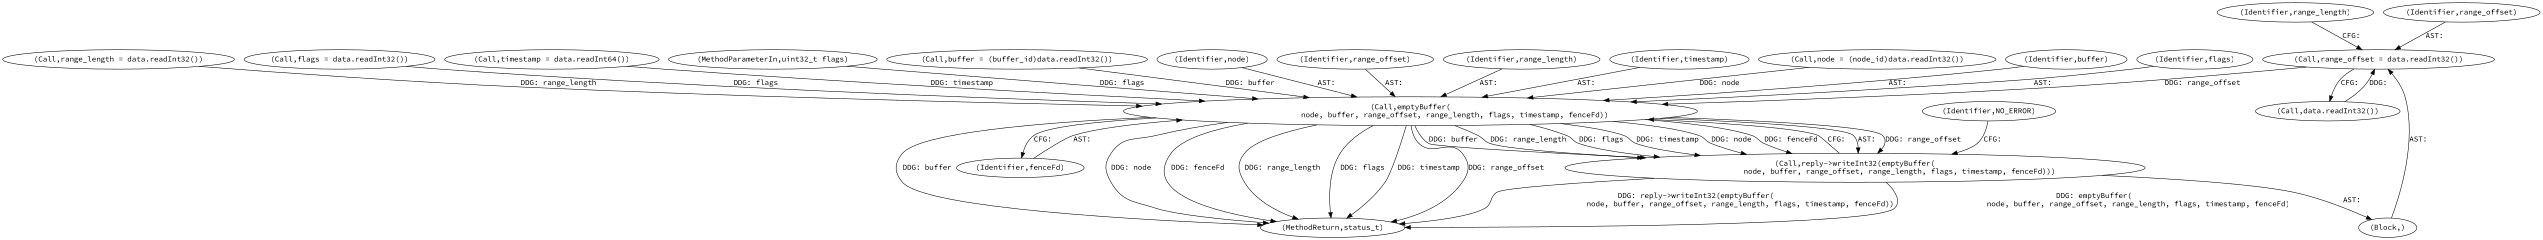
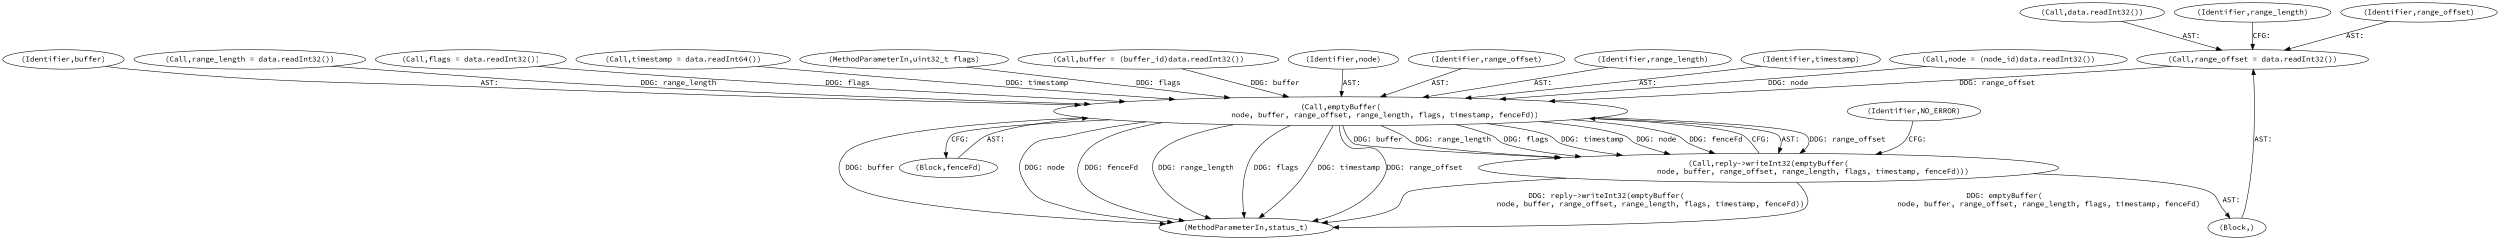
node "(Identifier,flags)": removed
edge "(Call,range_offset = data.readInt32())" -> "(Call,data.readInt32())": removed, label "CFG:"
edge "(Call,data.readInt32())" -> "(Call,range_offset = data.readInt32())": label "DDG: " -> "AST: "
node "(Identifier,fenceFd)": label "(Identifier,fenceFd)" -> "(Block,fenceFd)"
node "(MethodReturn,status_t)": label "(MethodReturn,status_t)" -> "(MethodParameterIn,status_t)"
